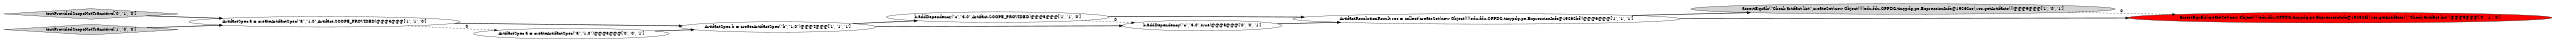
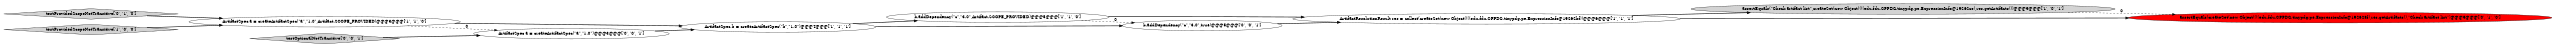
node "testOptionalNotTransitive['0', '0', '1']": added
